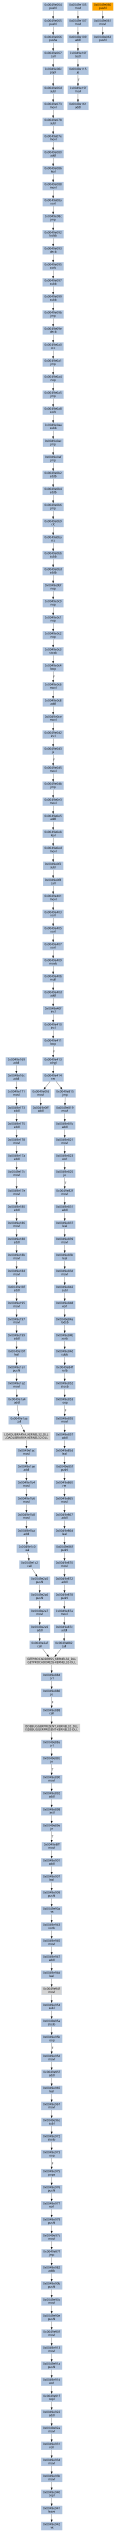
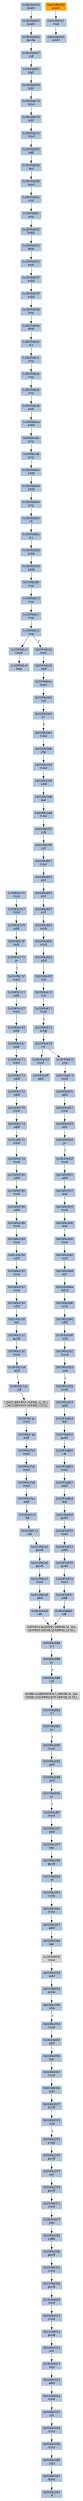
edge "0x0049e0c4 loop" -> "0x0049e0c6 movl": now "0x0049e0c2 nop" -> "0x0049e0c6 movl"
node "0x0049e167 movl": added
